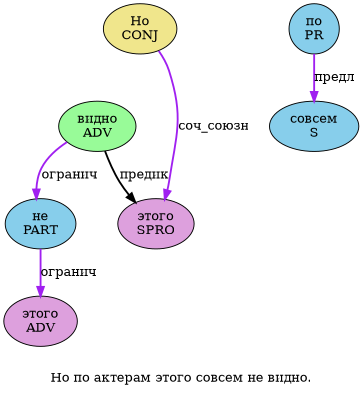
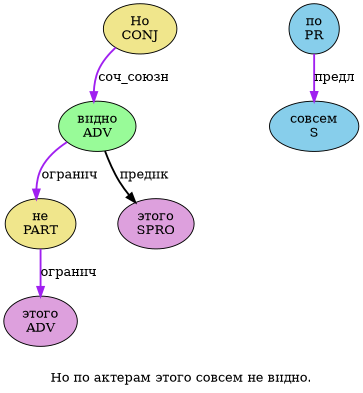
edge "Но CONJ" -> "этого SPRO": now "Но CONJ" -> "видно ADV"
node "не PART": fillcolor skyblue -> khaki
